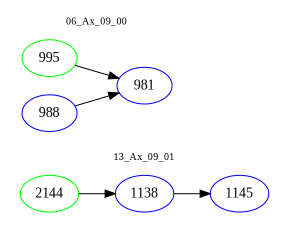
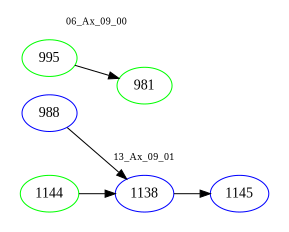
node "981": color blue -> green
edge "988" -> "981": now "988" -> "1138"
node "2144": label "2144" -> "1144"
